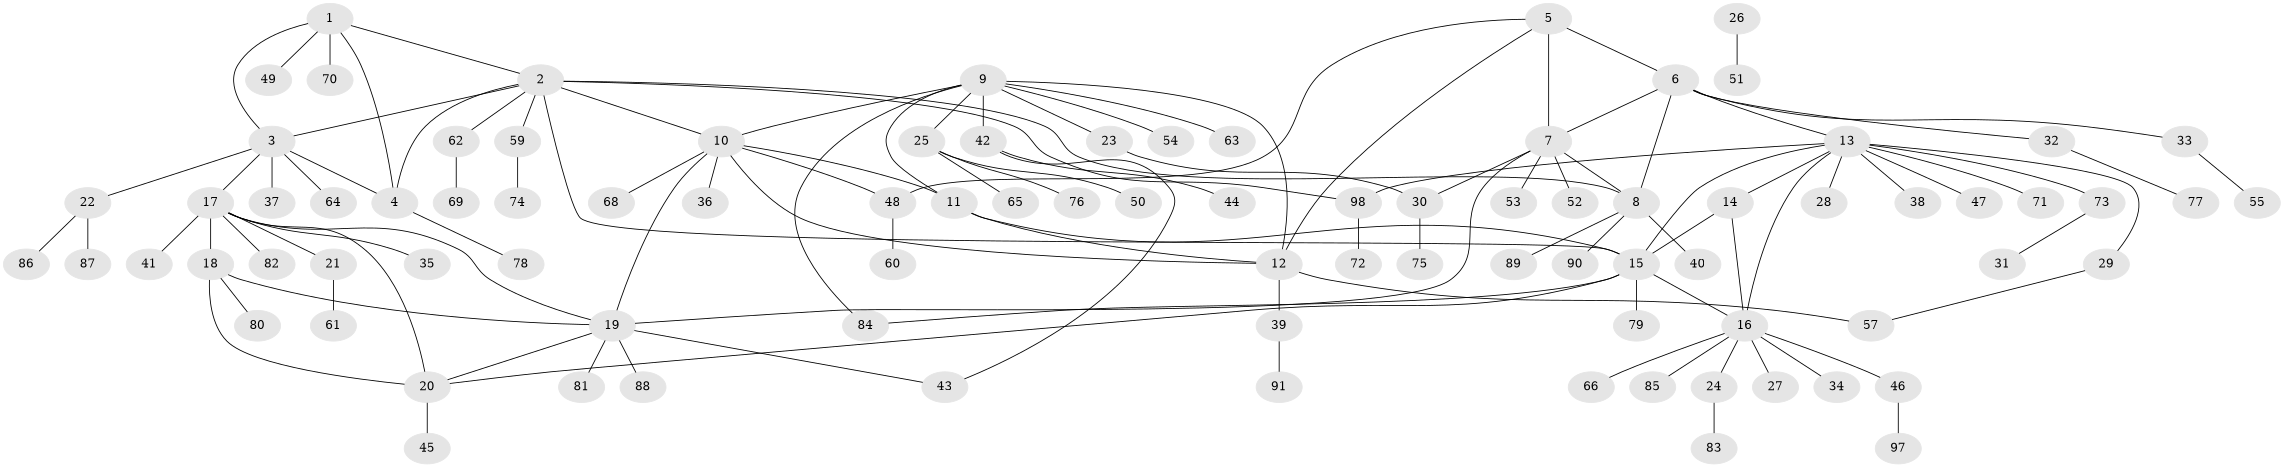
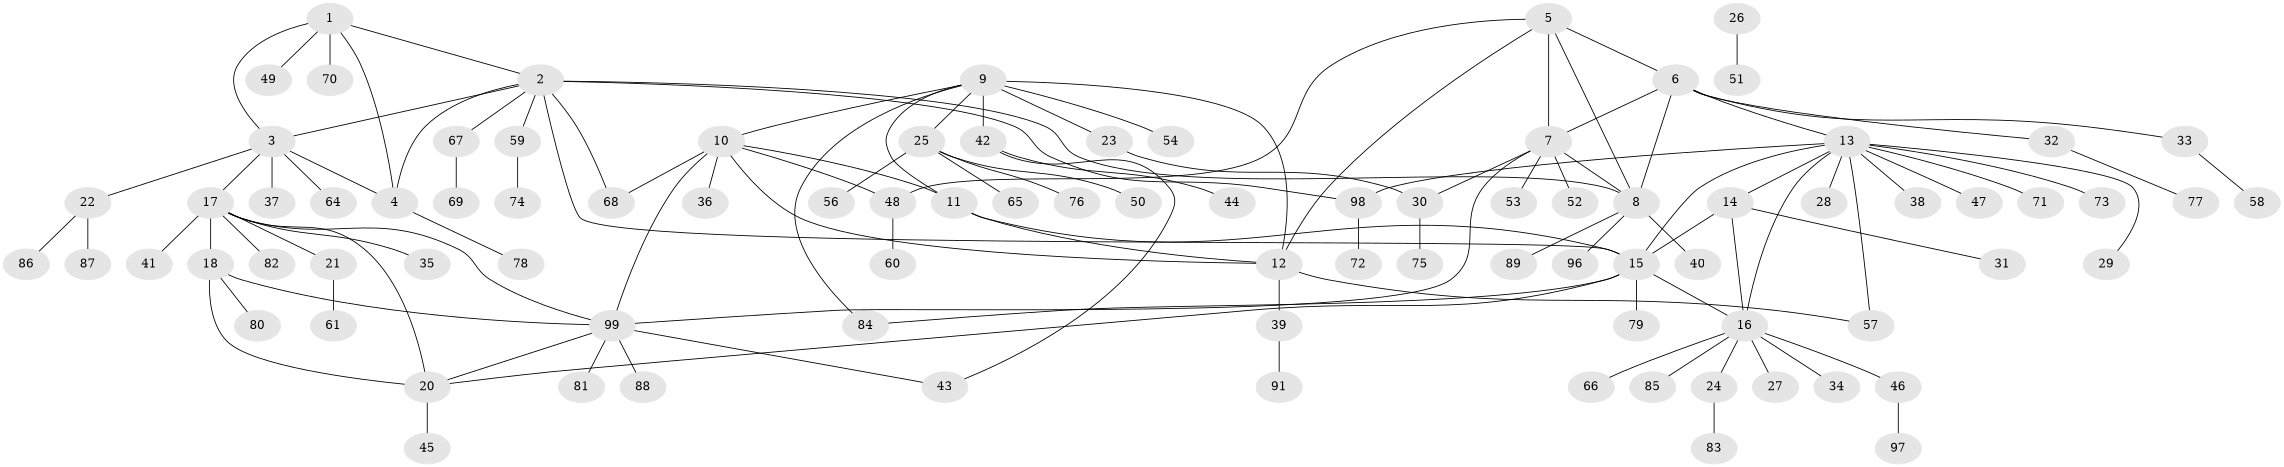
edge "2" -- "10": now "2" -- "68"
edge "5" -- "8": added
node "62": label "62" -> "67"
node "63": removed
node "56": added
node "55": label "55" -> "58"
edge "73" -- "31": now "14" -- "31"
node "90": label "90" -> "96"
edge "29" -- "57": now "13" -- "57"
node "19": label "19" -> "99"
